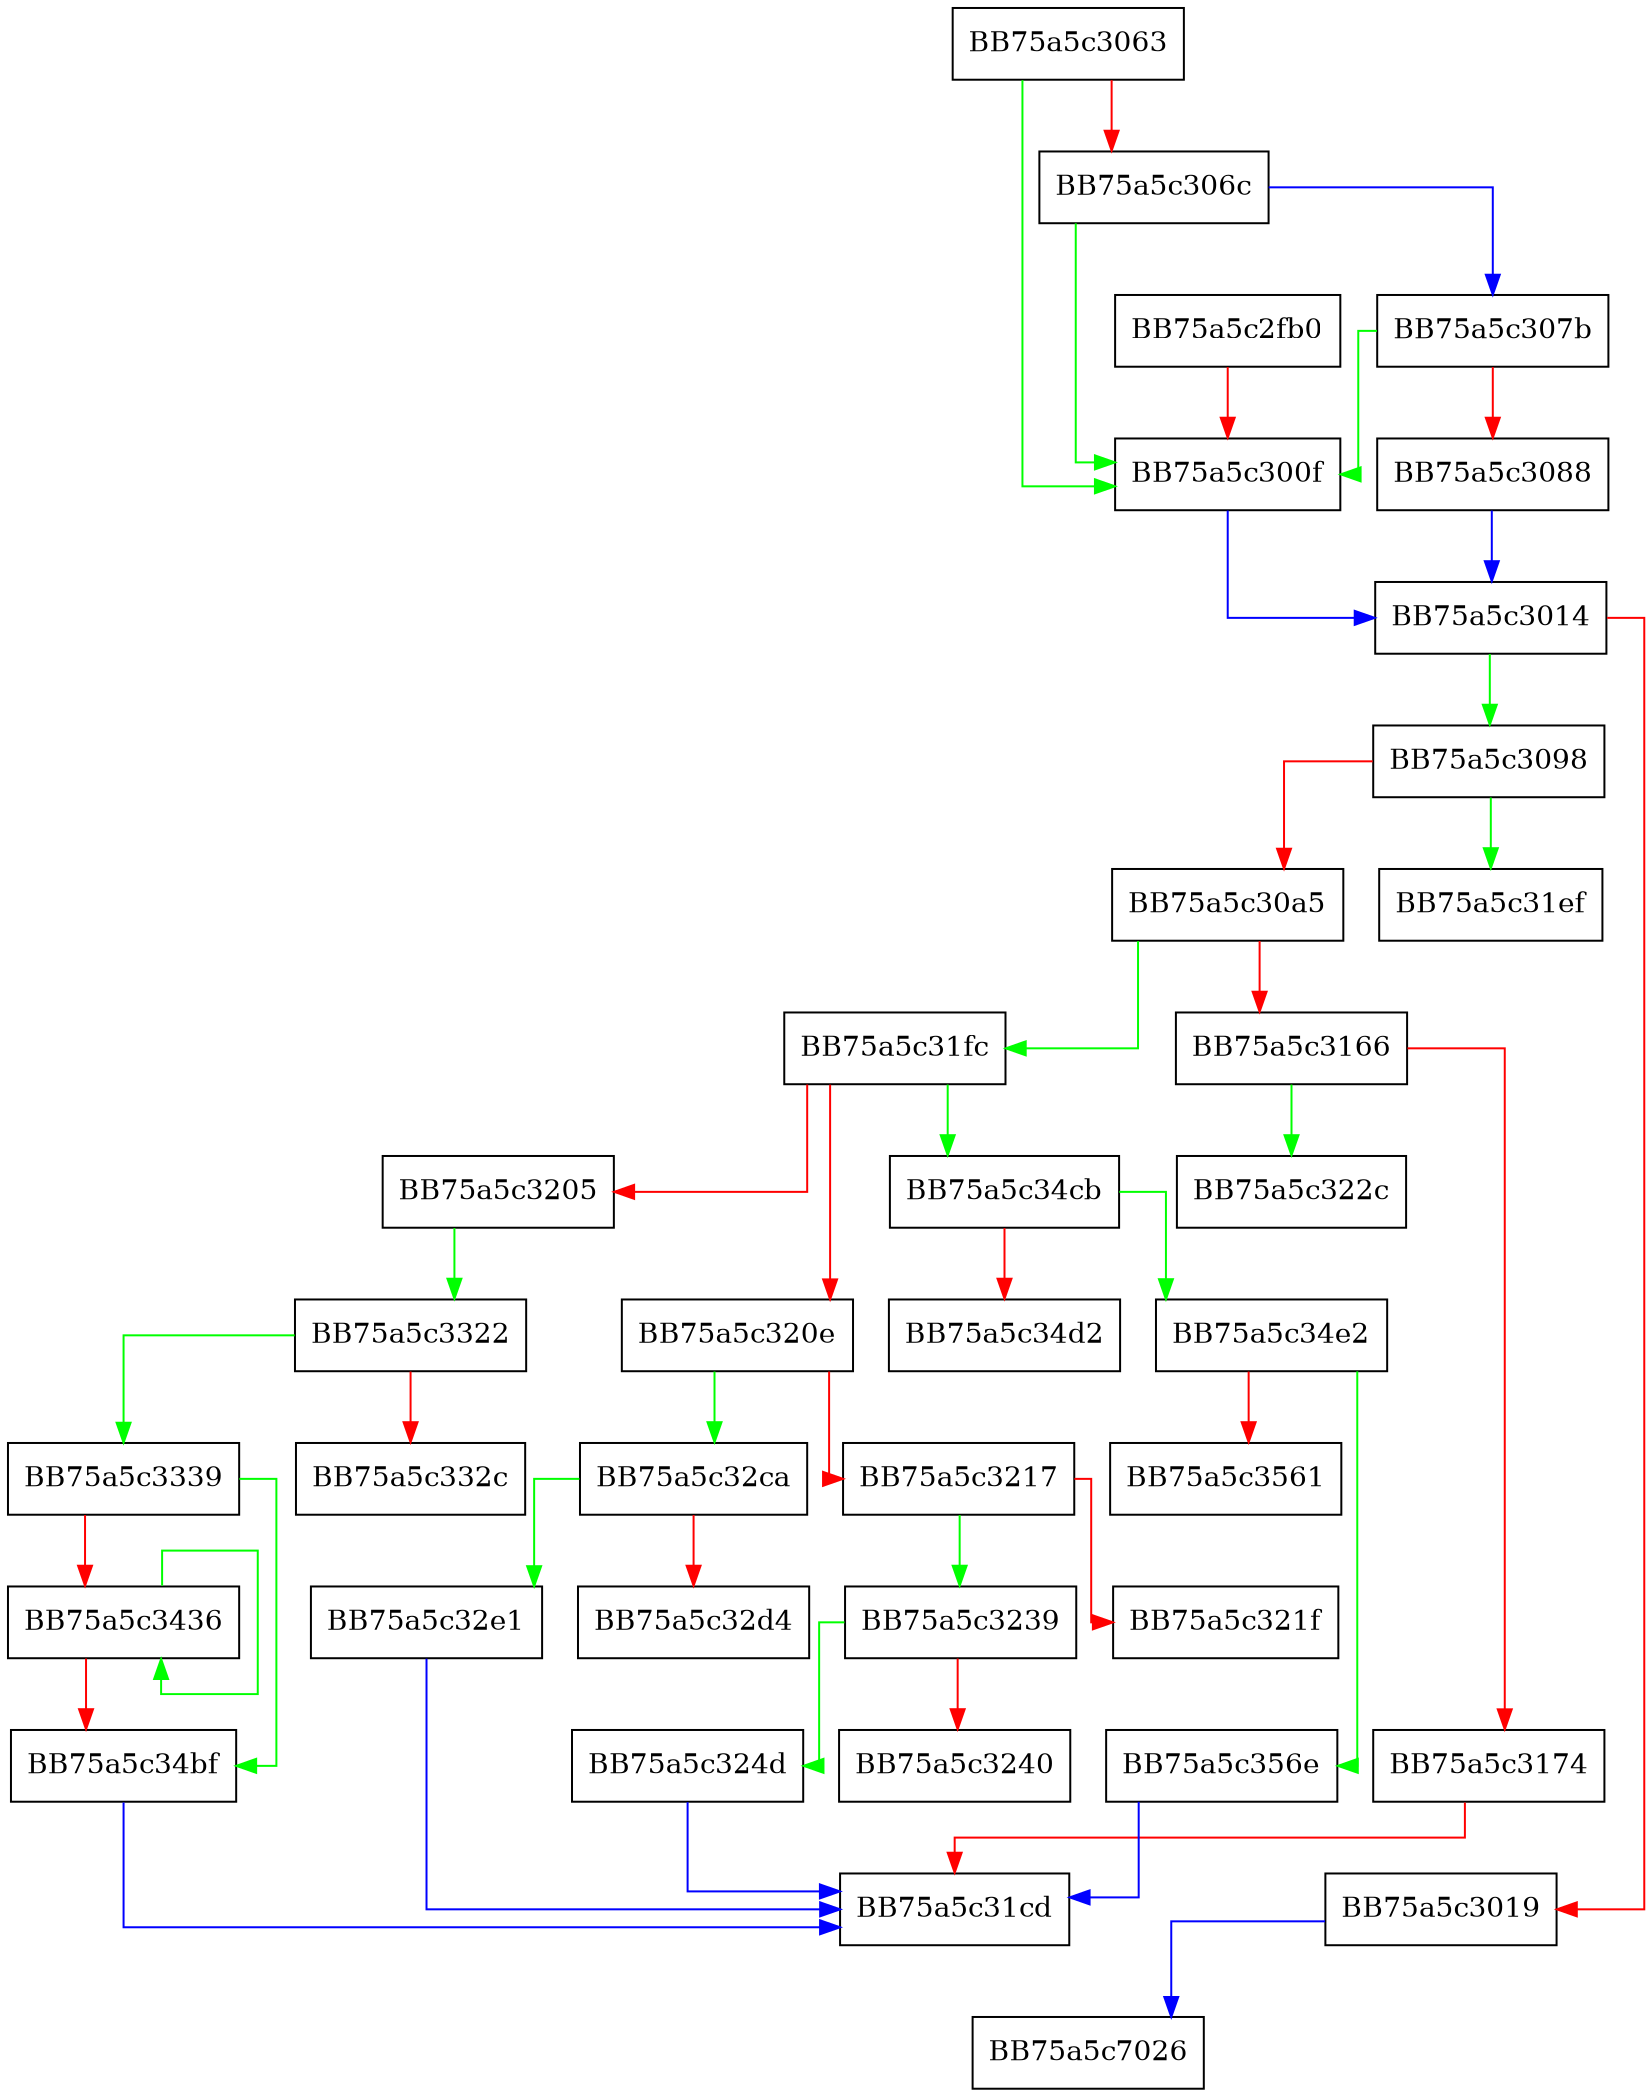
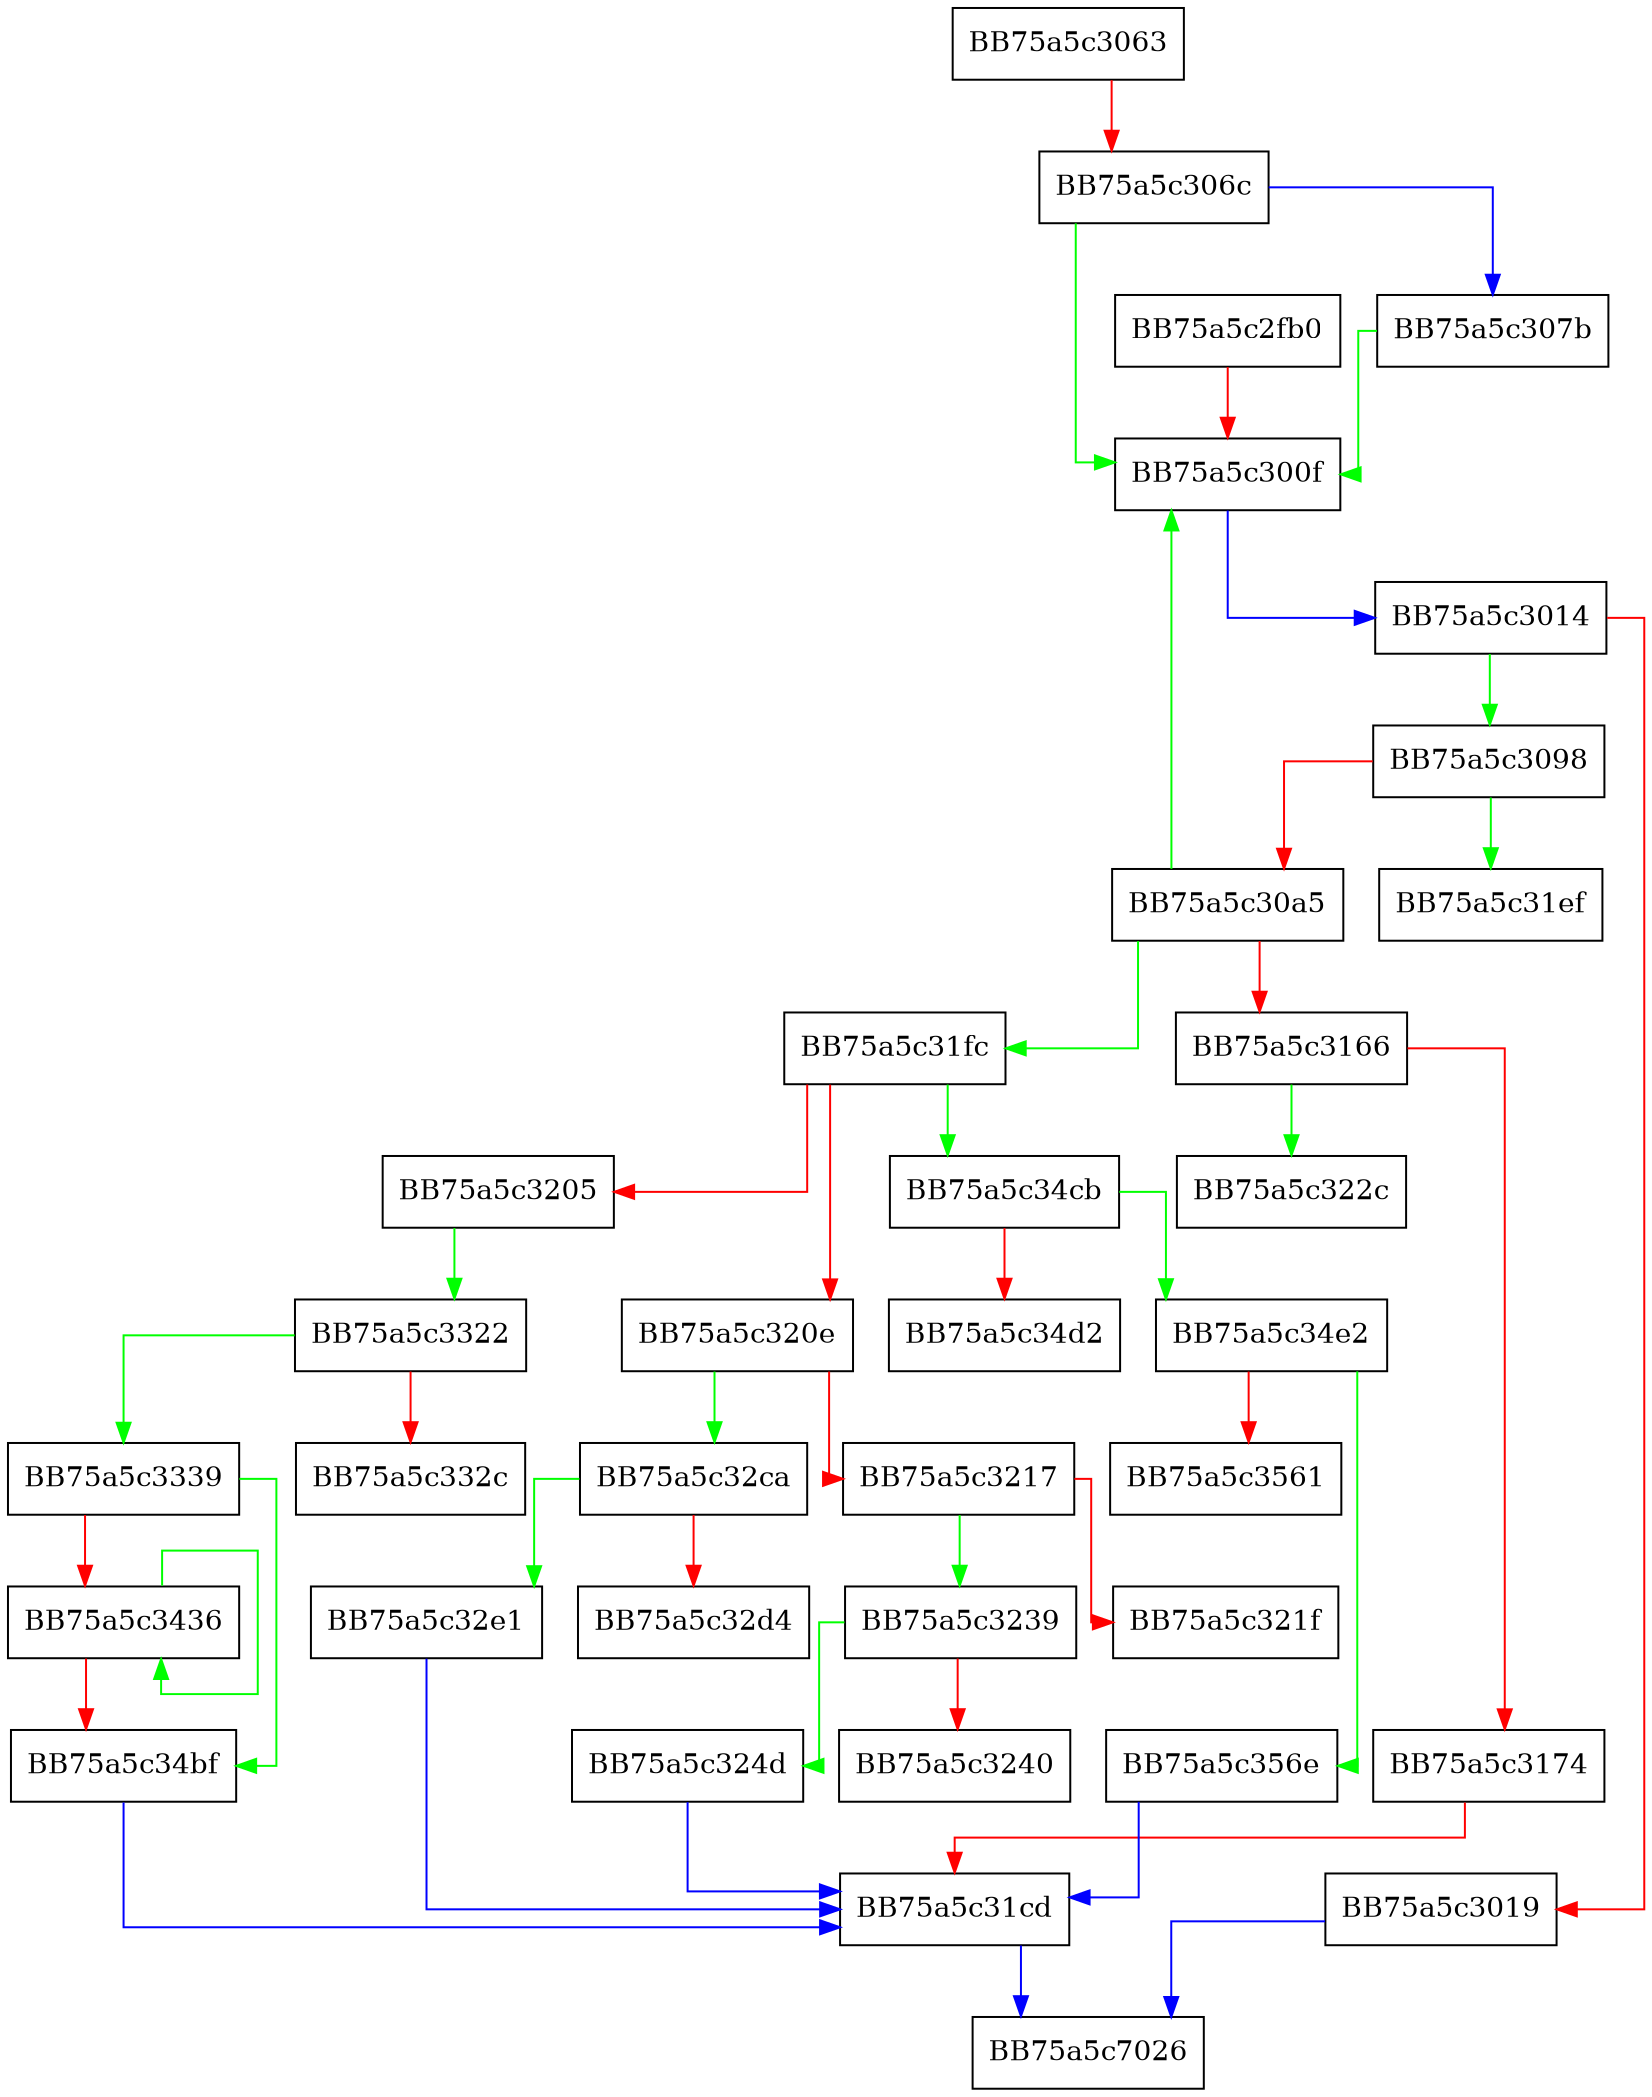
edge "BB75a5c3063" -> "BB75a5c300f": now "BB75a5c30a5" -> "BB75a5c300f"
node "BB75a5c3088": removed
edge "BB75a5c31cd" -> "BB75a5c7026": added
